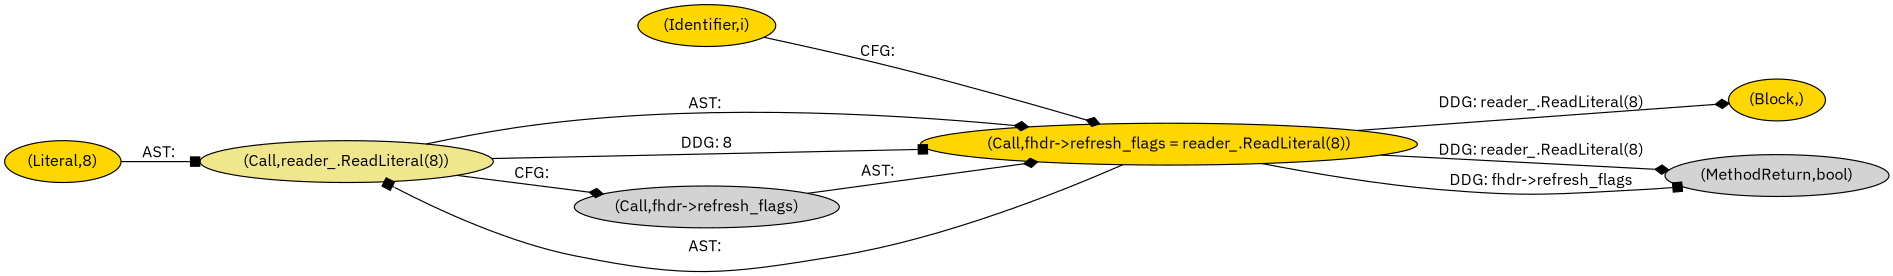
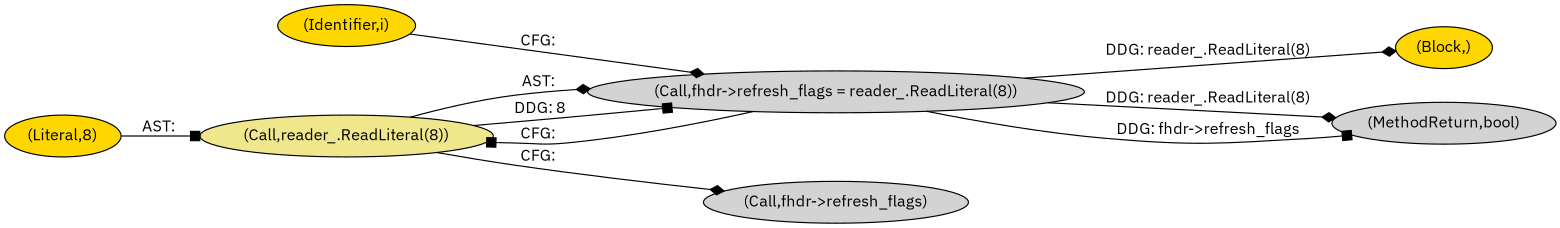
node "(Call,fhdr->refresh_flags = reader_.ReadLiteral(8))": fillcolor gold -> lightgrey
edge "(Call,fhdr->refresh_flags)" -> "(Call,fhdr->refresh_flags = reader_.ReadLiteral(8))": removed, label "AST:"
edge "(Call,fhdr->refresh_flags = reader_.ReadLiteral(8))" -> "(Call,reader_.ReadLiteral(8))": label "AST: " -> "CFG: "
